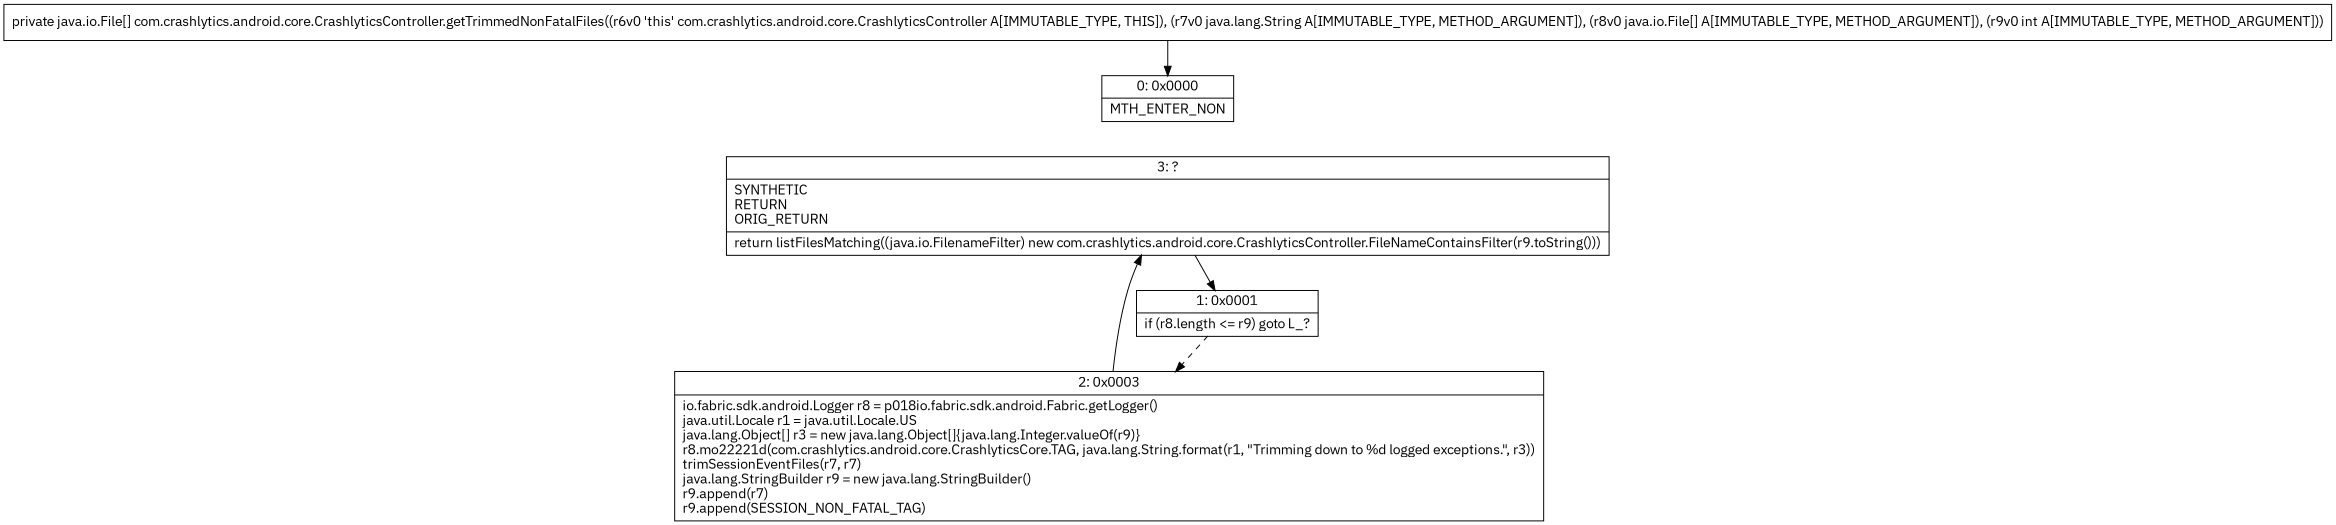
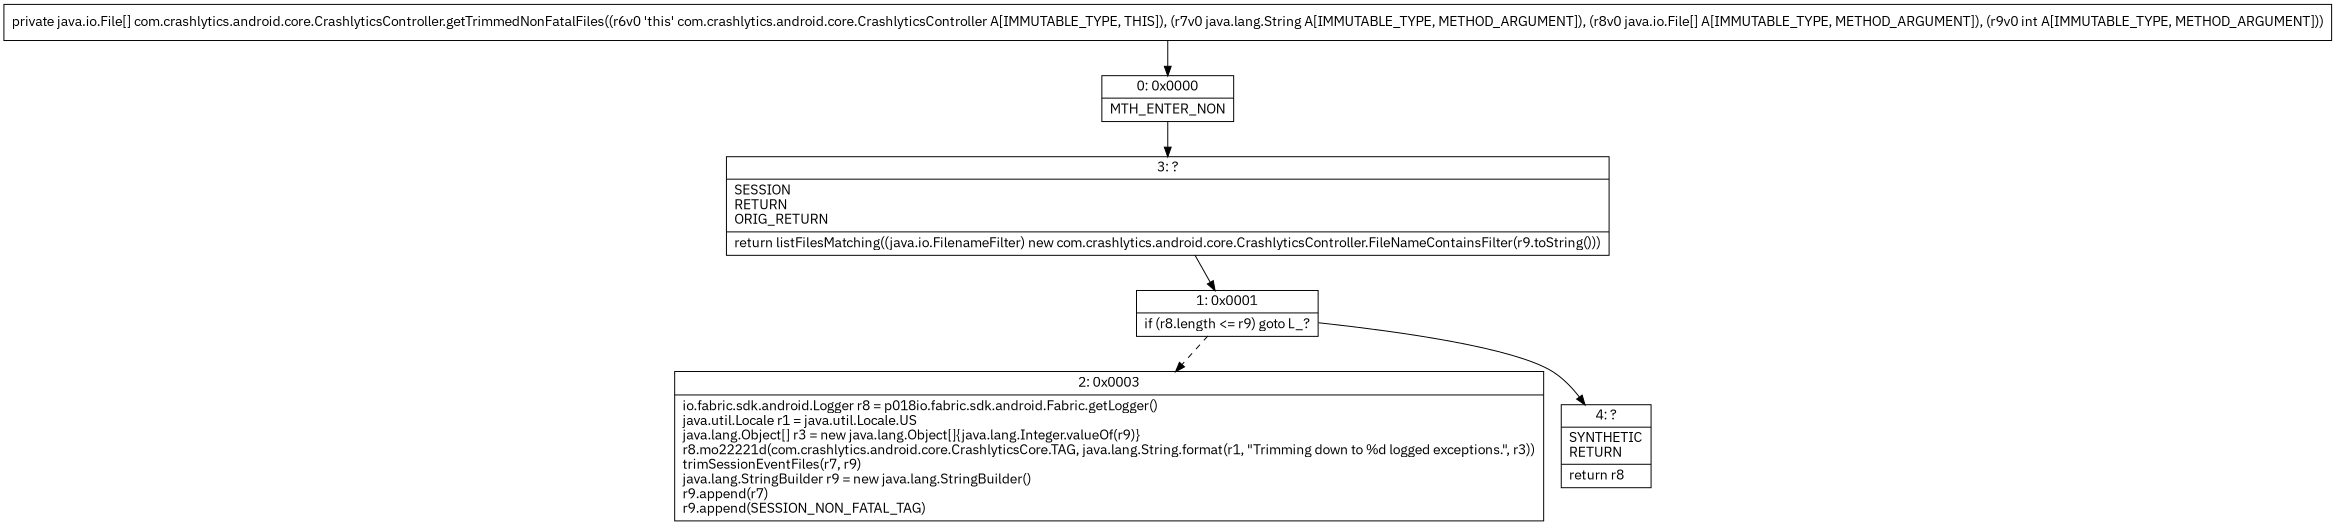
node "3: ?": text "SYNTHETIC" -> "SESSION"
edge "2: 0x0003" -> "3: ?": now "0: 0x0000" -> "3: ?"
node "4: ?": added
node "2: 0x0003": text "trimSessionEventFiles(r7, r7)" -> "trimSessionEventFiles(r7, r9)"
